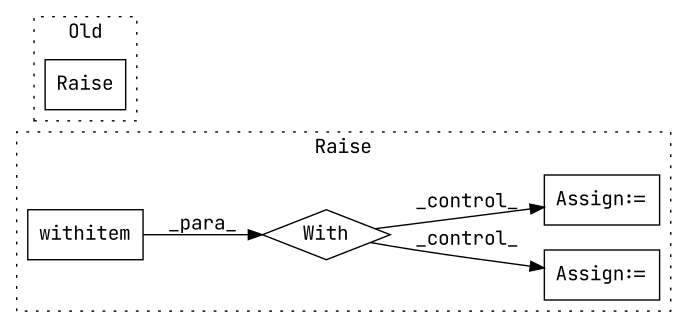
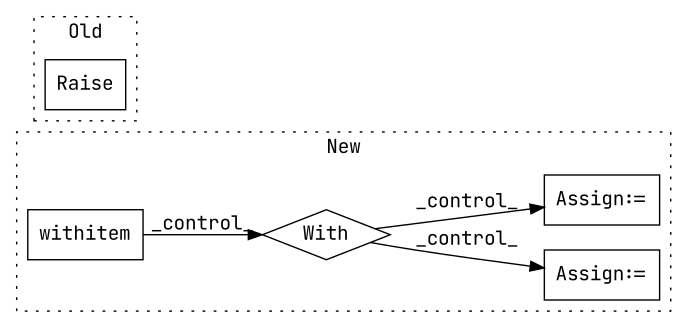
cluster "Raise": label "Raise" -> "New"
edge "withitem" -> "With": label "_para_" -> "_control_"
